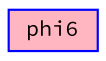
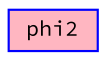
node "phi6": label "phi6" -> "phi2"
